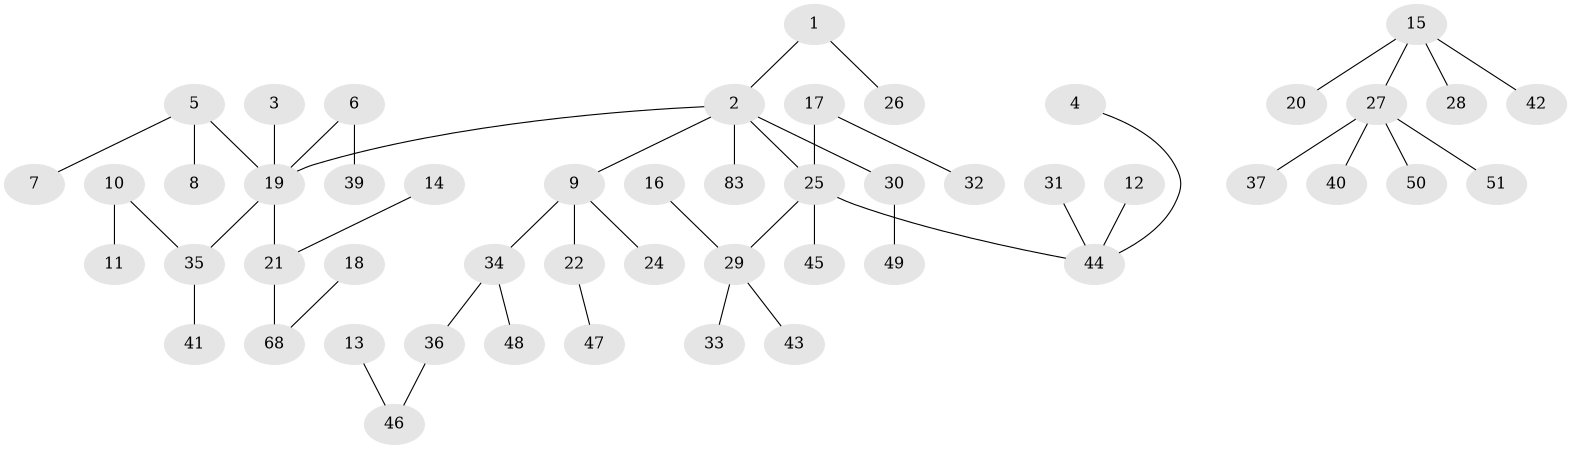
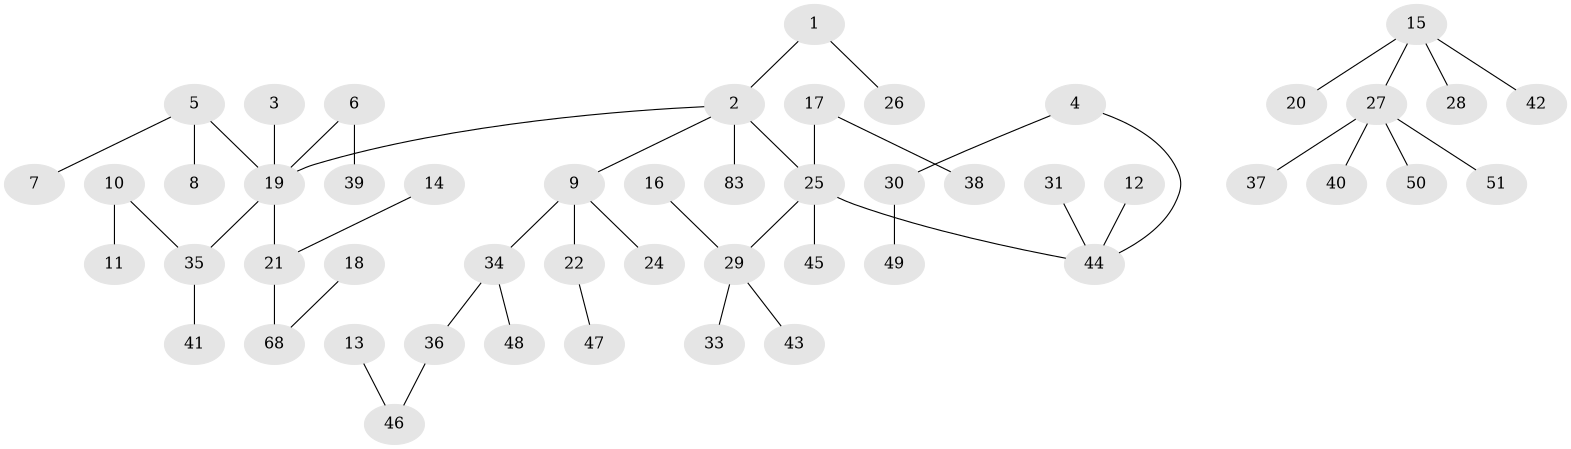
edge "2" -- "30": now "4" -- "30"
node "32": label "32" -> "38"
